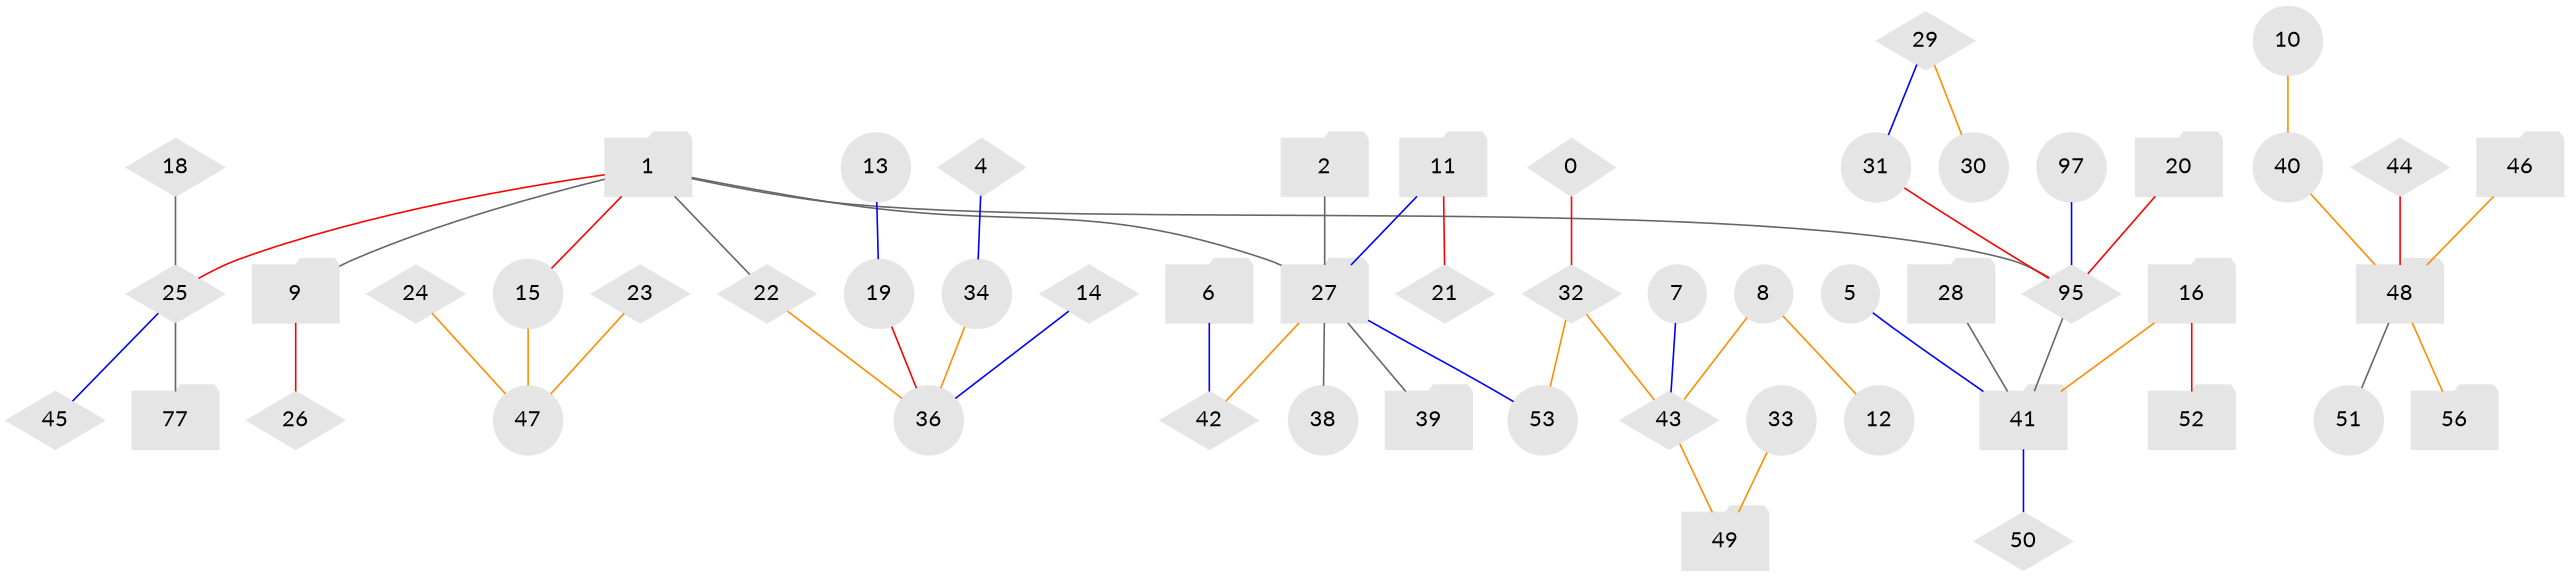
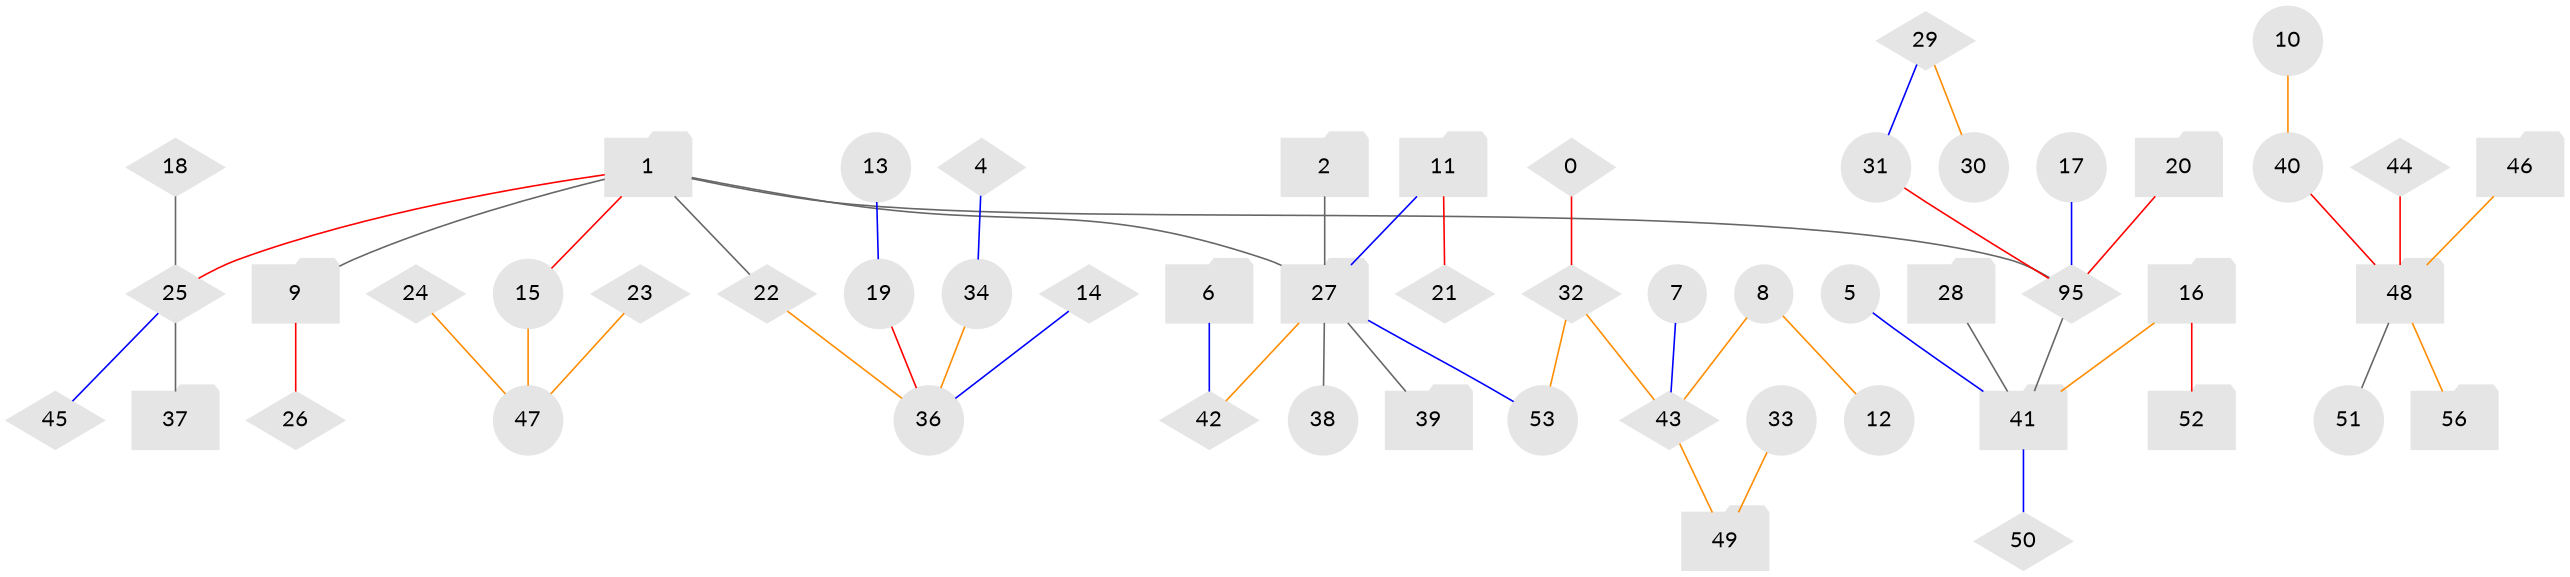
node "97": label "97" -> "17"
edge "40" -- "48": color darkorange -> red
node "77": label "77" -> "37"
